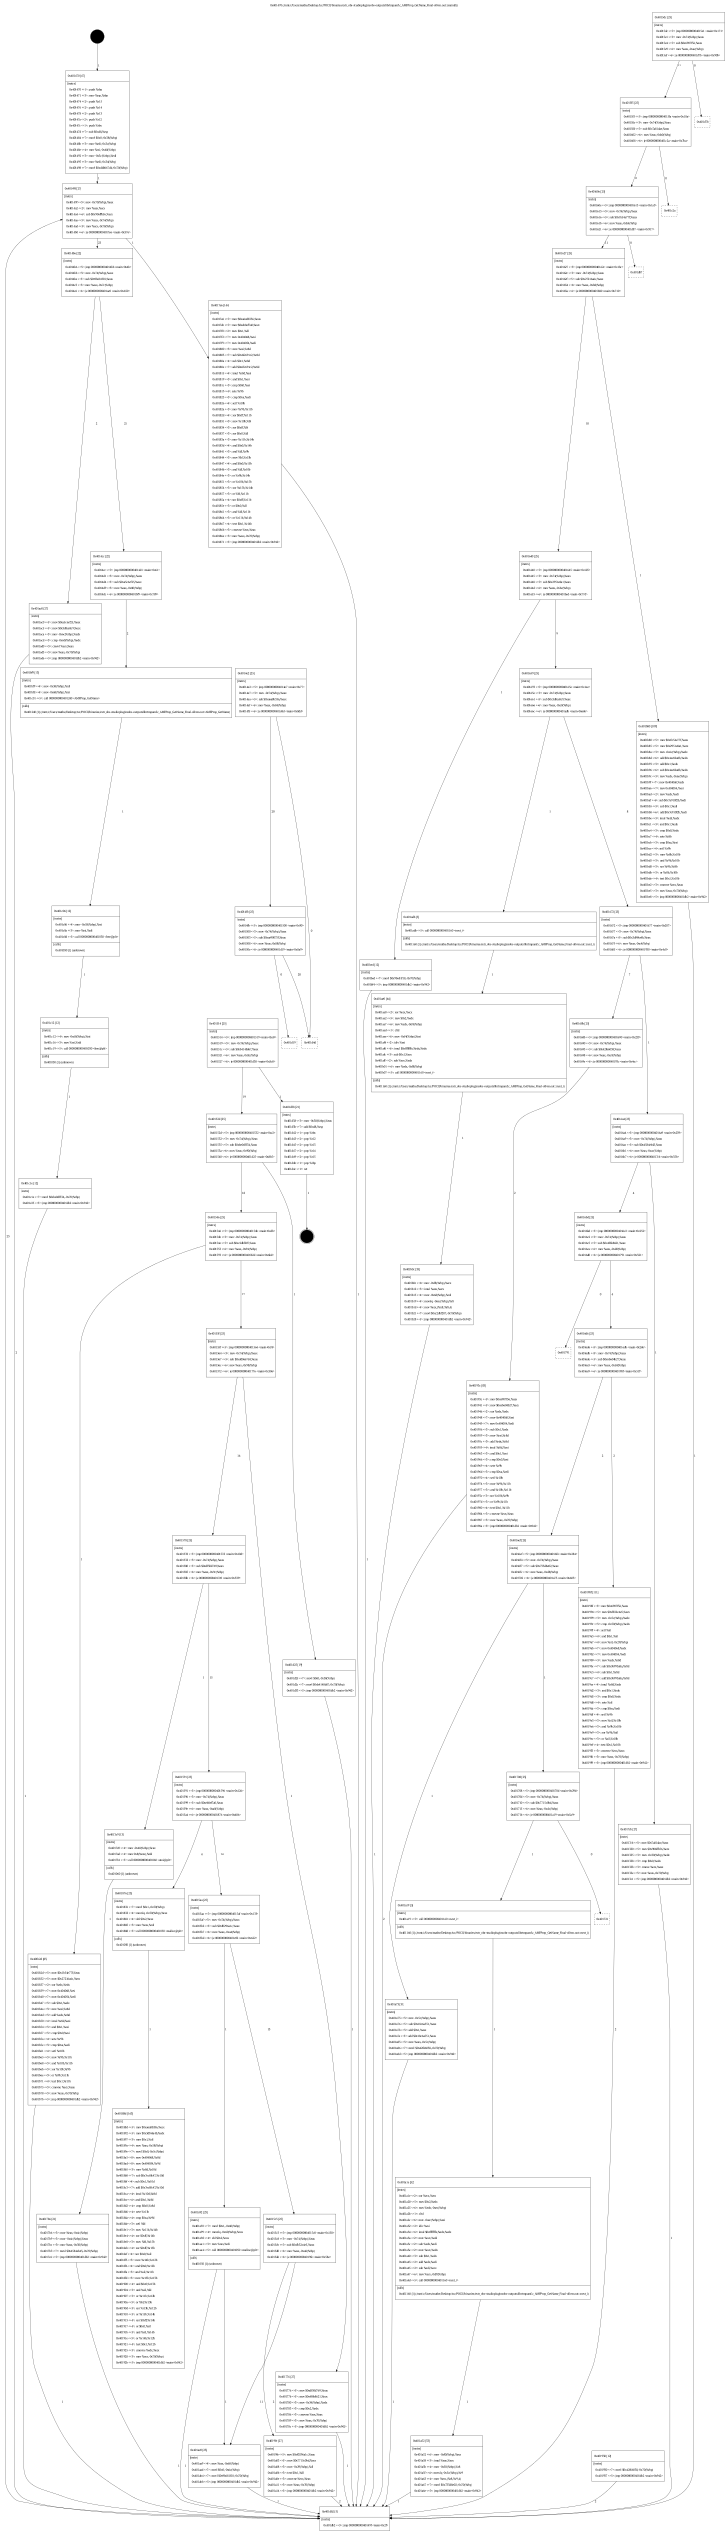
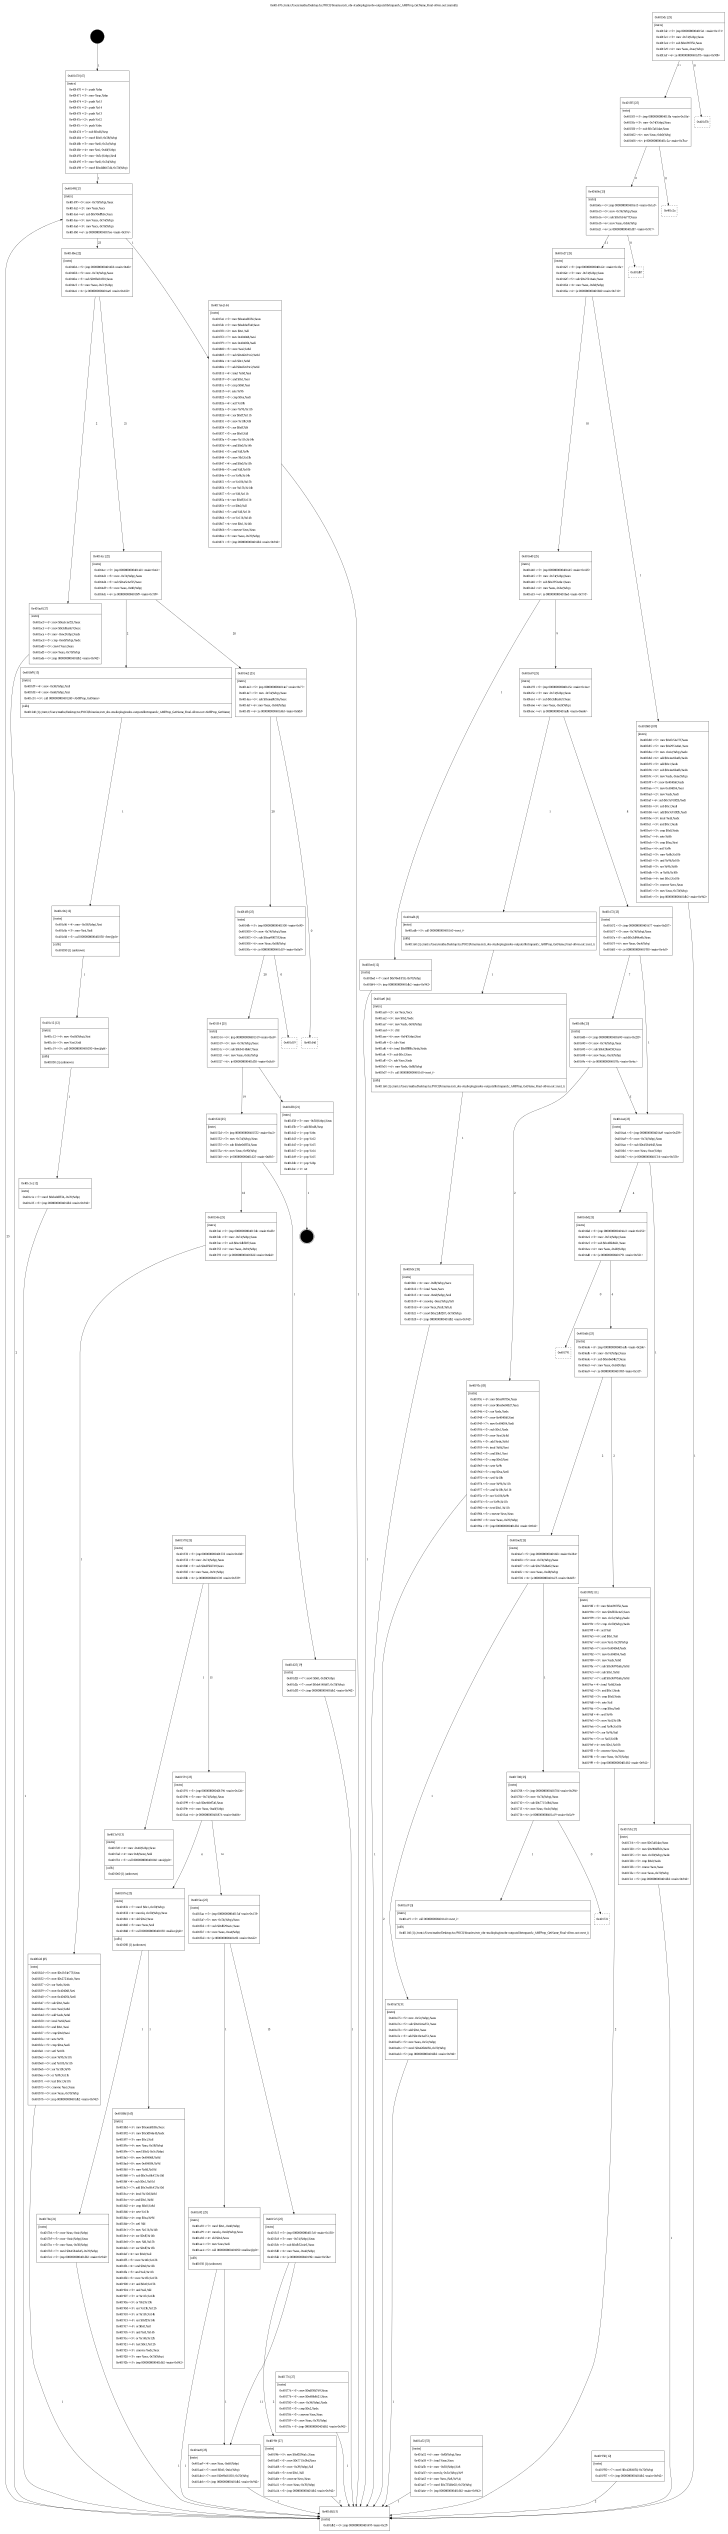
edge "0x4014cc [22]" -> "0x4014e2 [25]": added, label "20"
edge "0x4014fb [25]" -> "0x401d4d": now "0x4014fb [25]" -> "0x401514 [25]"
edge "0x40168b [25]" -> "0x4016a4 [25]": added, label "5"
node "0x40155f [25]": removed
edge "0x4017a9 [13]" -> "0x4017b6 [21]": now "0x401876 [23]" -> "0x4017b6 [21]"
node "0x401a1e [52]": removed
